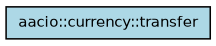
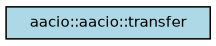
node "aacio::currency::transfer": label "aacio::currency::transfer" -> "aacio::aacio::transfer"
